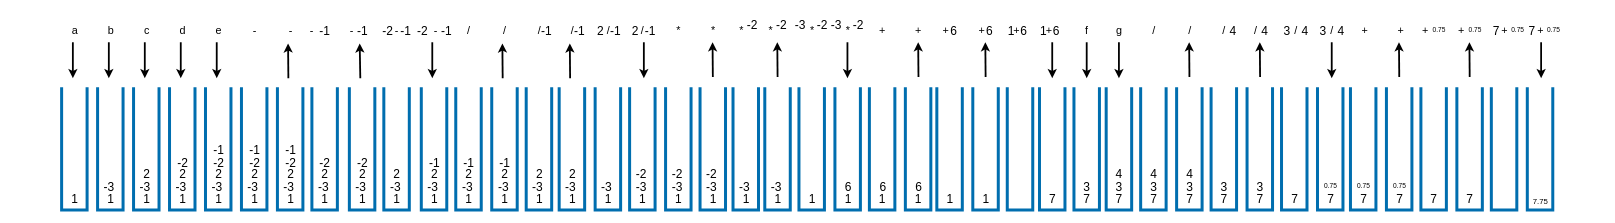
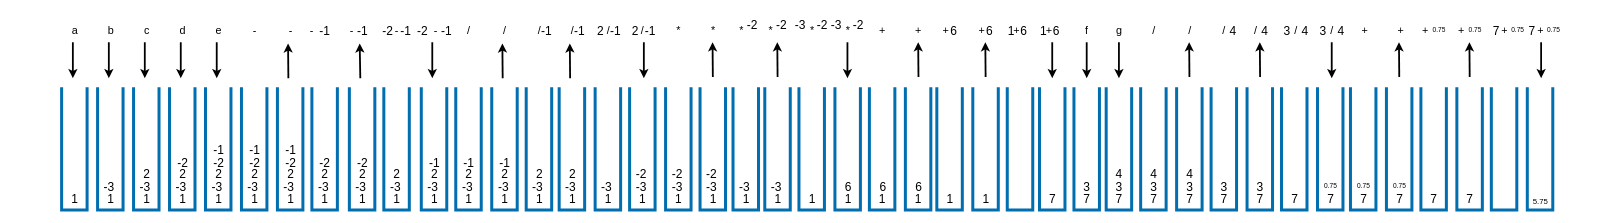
node "7.75": label "7.75" -> "5.75"
